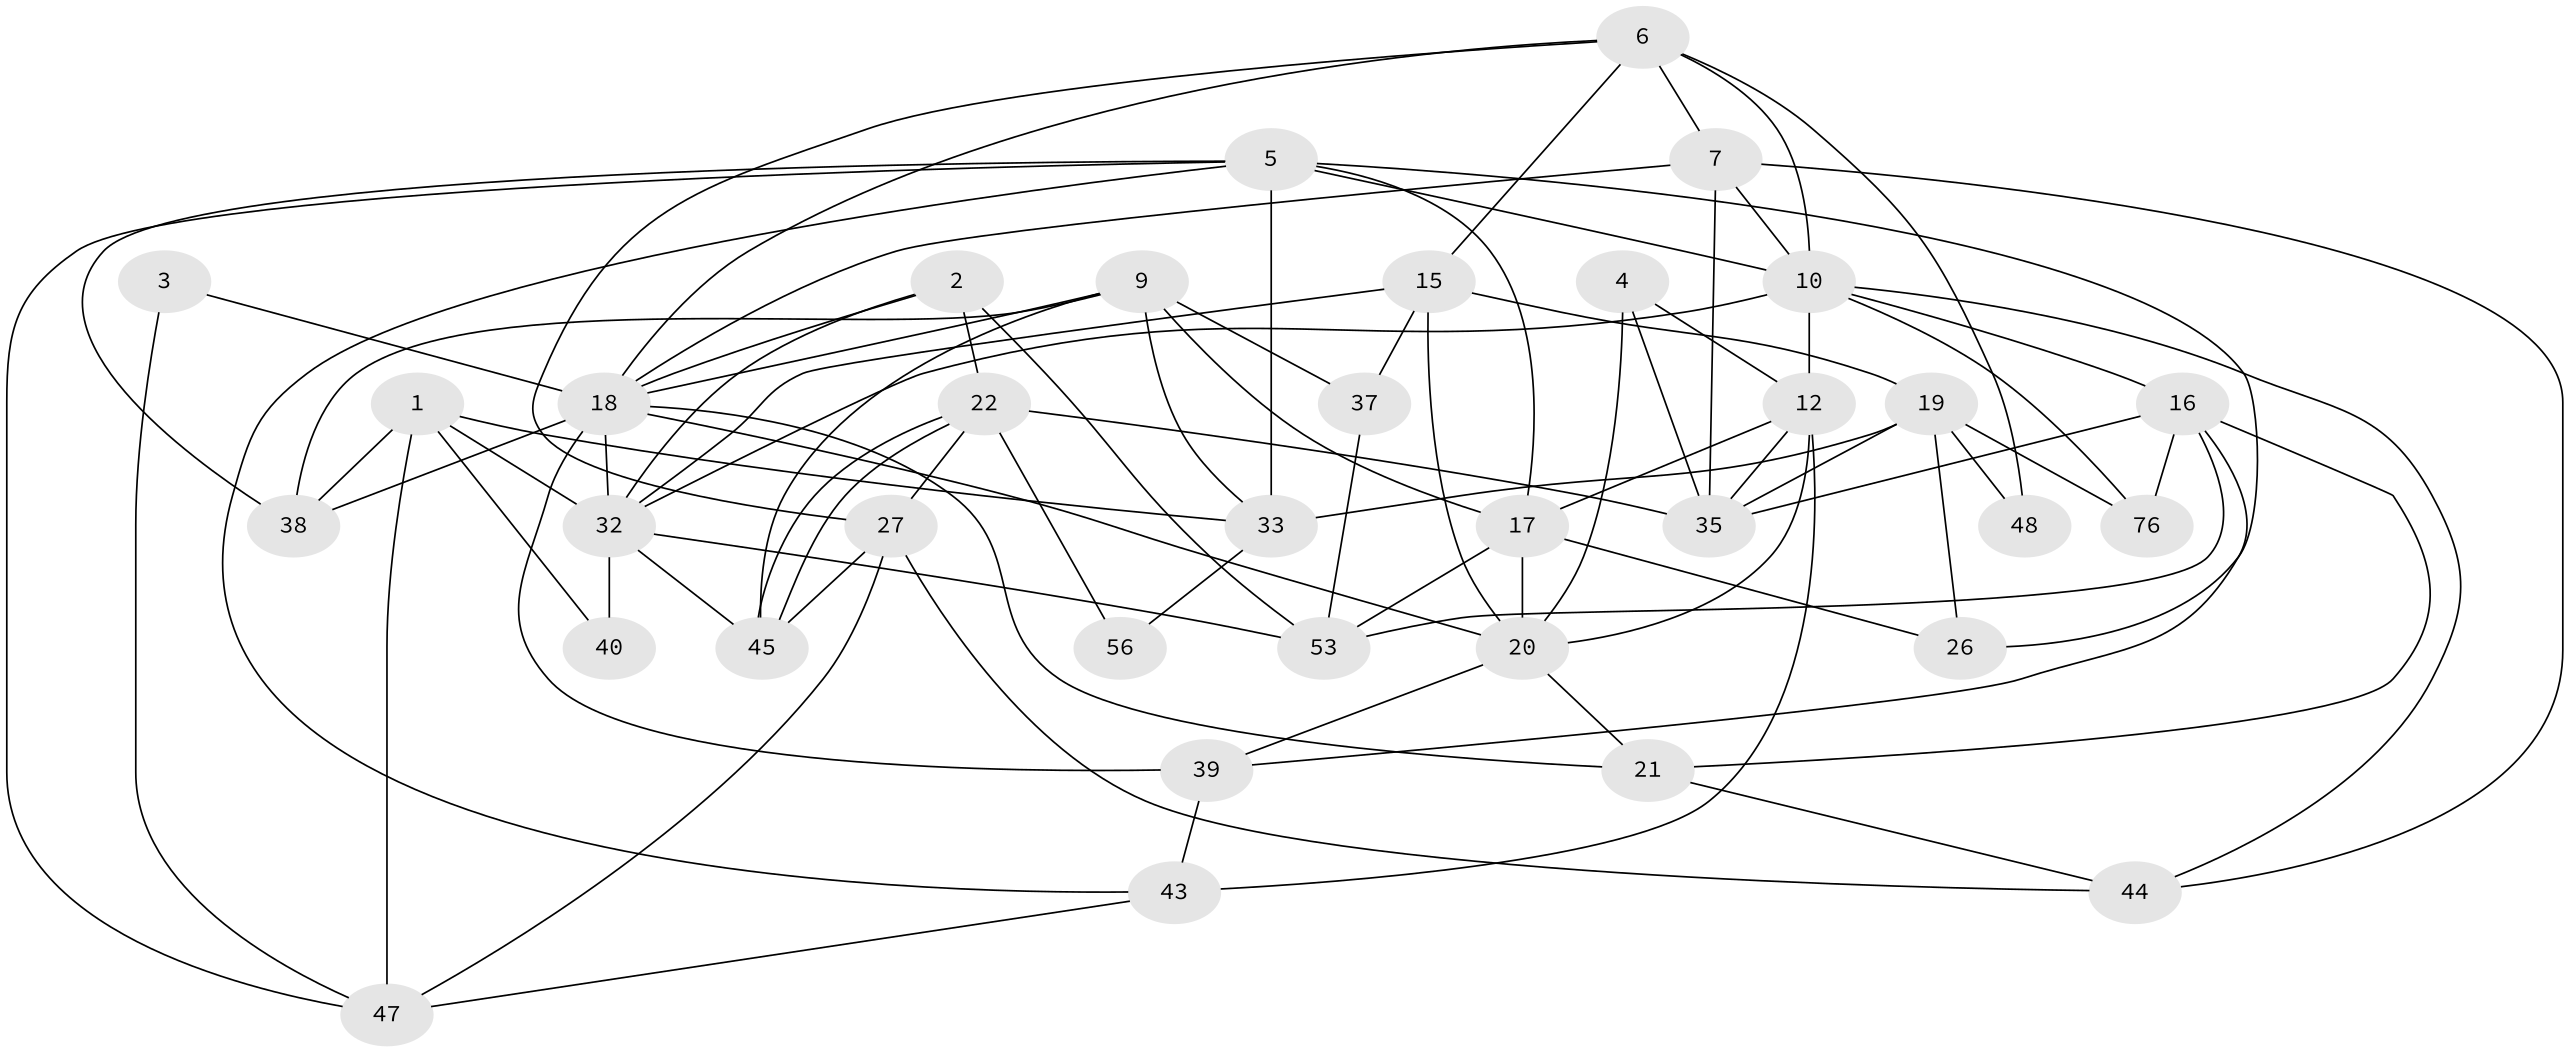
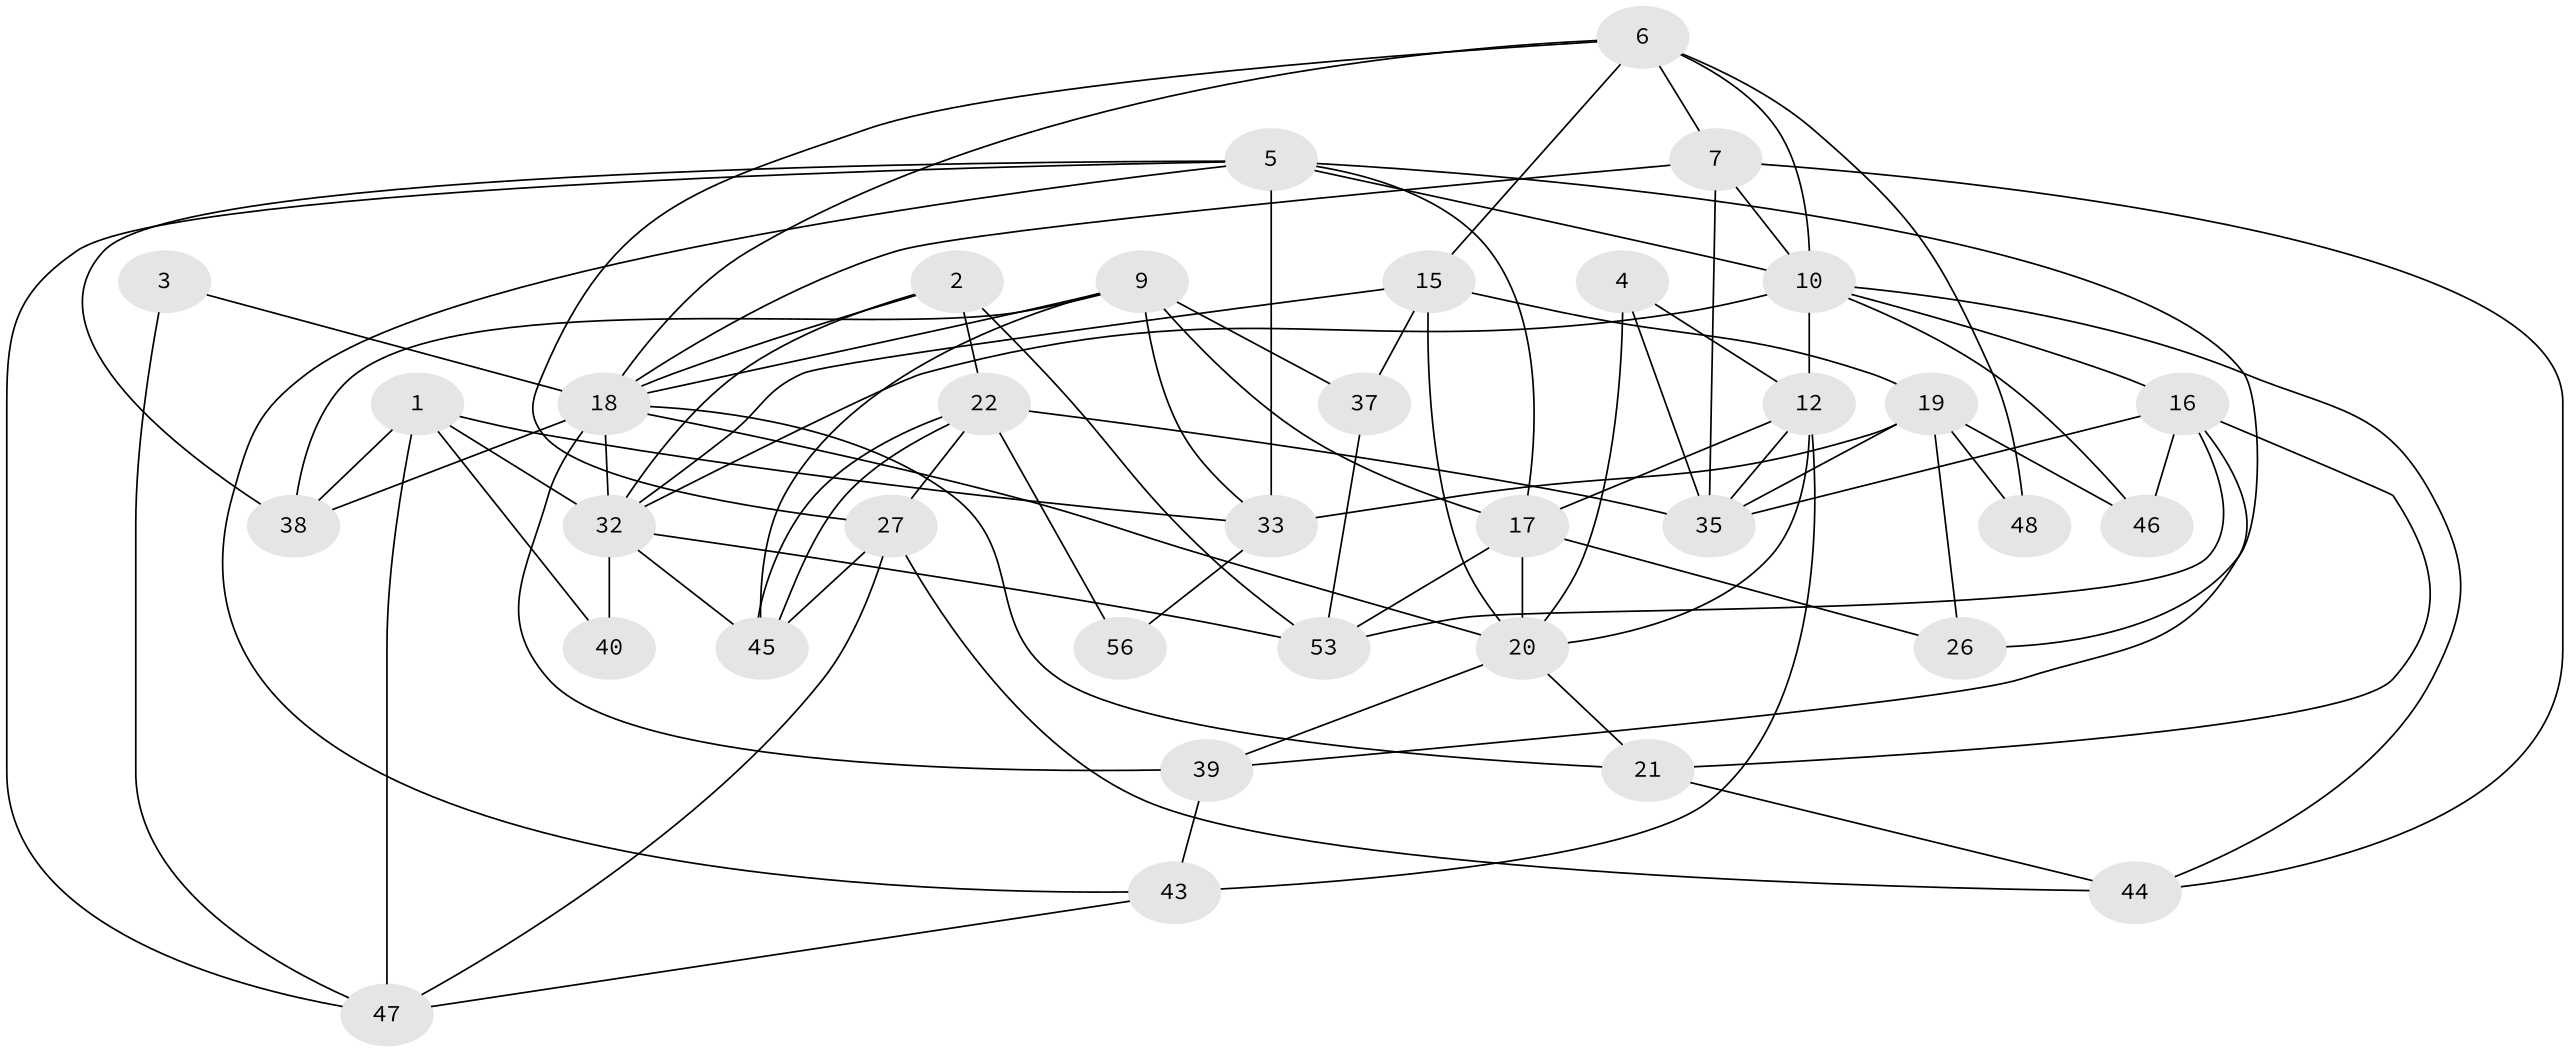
node "76": label "76" -> "46"
